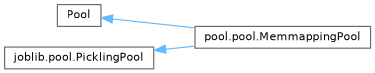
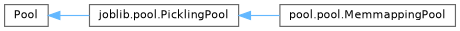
edge "pool.pool.MemmappingPool" -> "Pool": now "joblib.pool.PicklingPool" -> "Pool"
